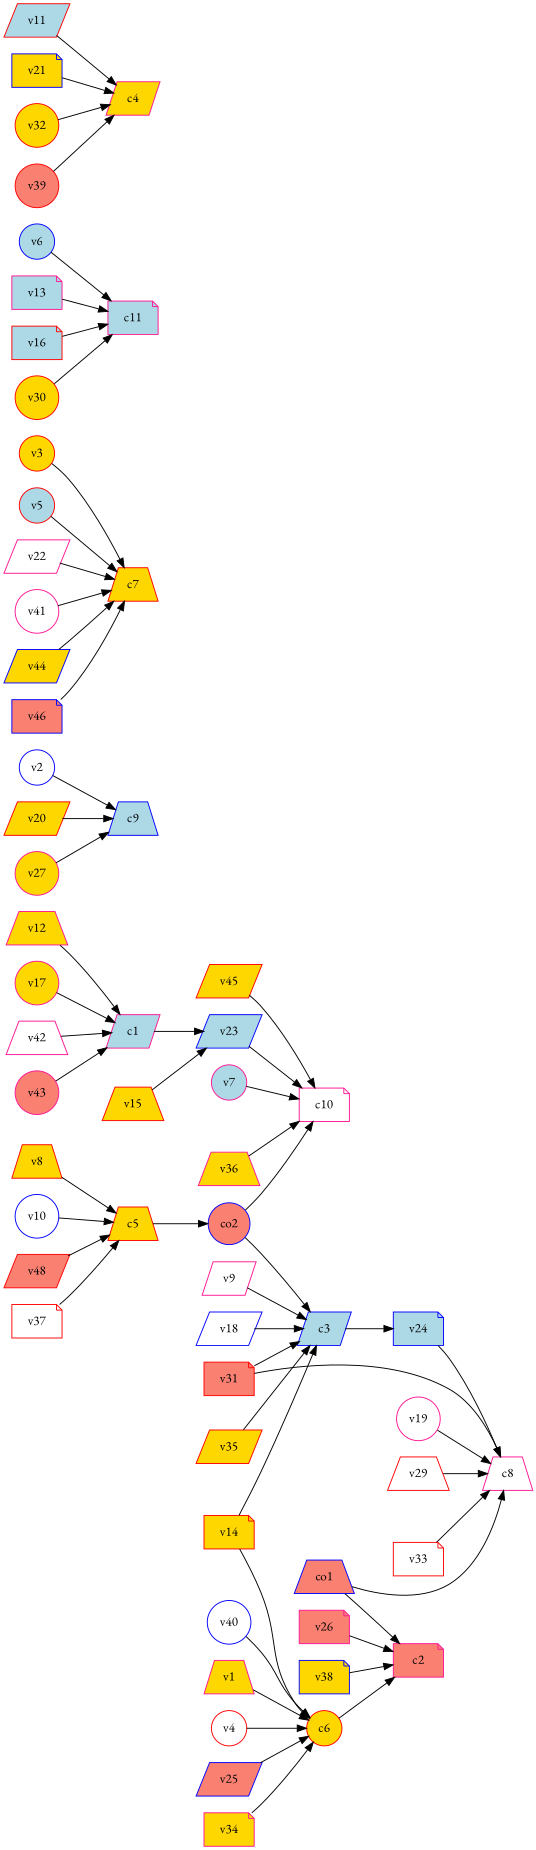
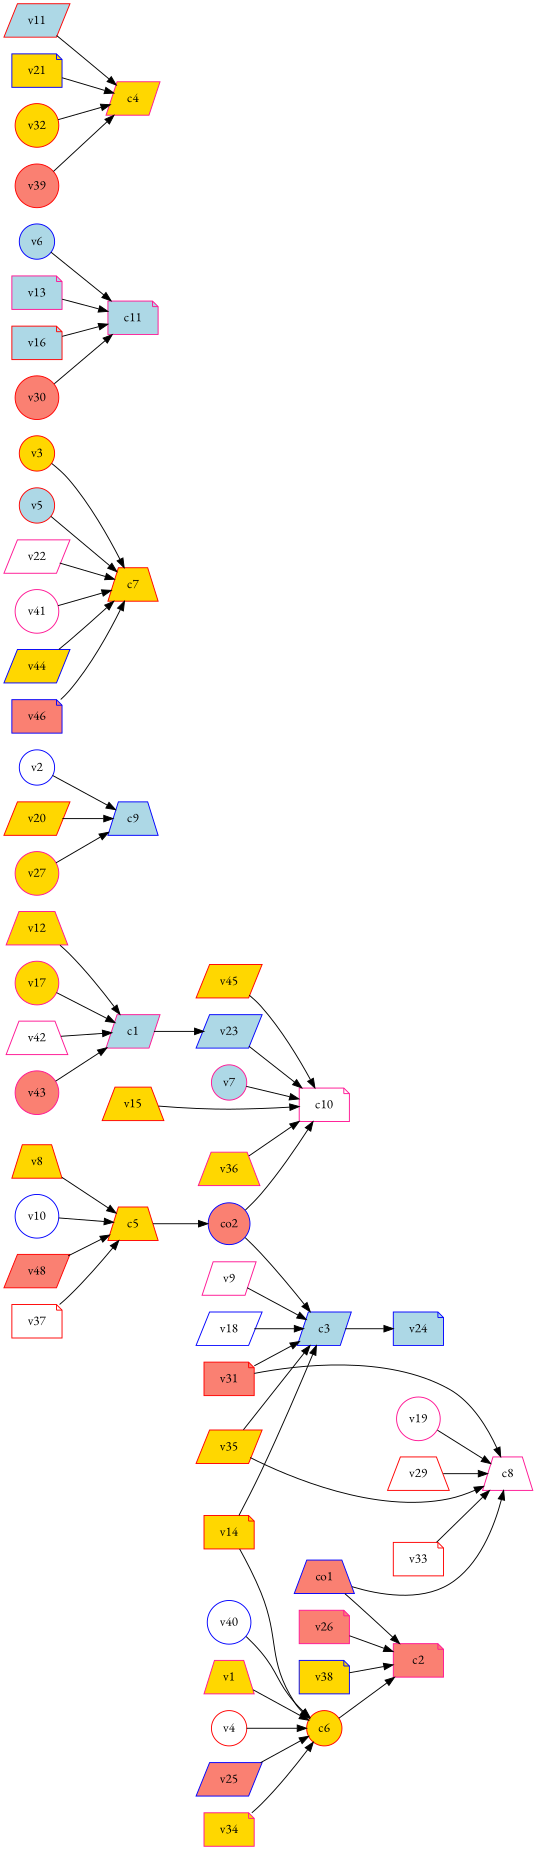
node "v30": fillcolor gold -> salmon
edge "v15" -> "v23": now "v15" -> "c10"
edge "v24" -> "c8": now "v35" -> "c8"
